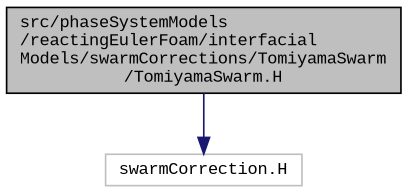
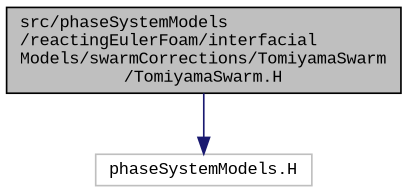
node "swarmCorrection.H": label "swarmCorrection.H" -> "phaseSystemModels.H"
